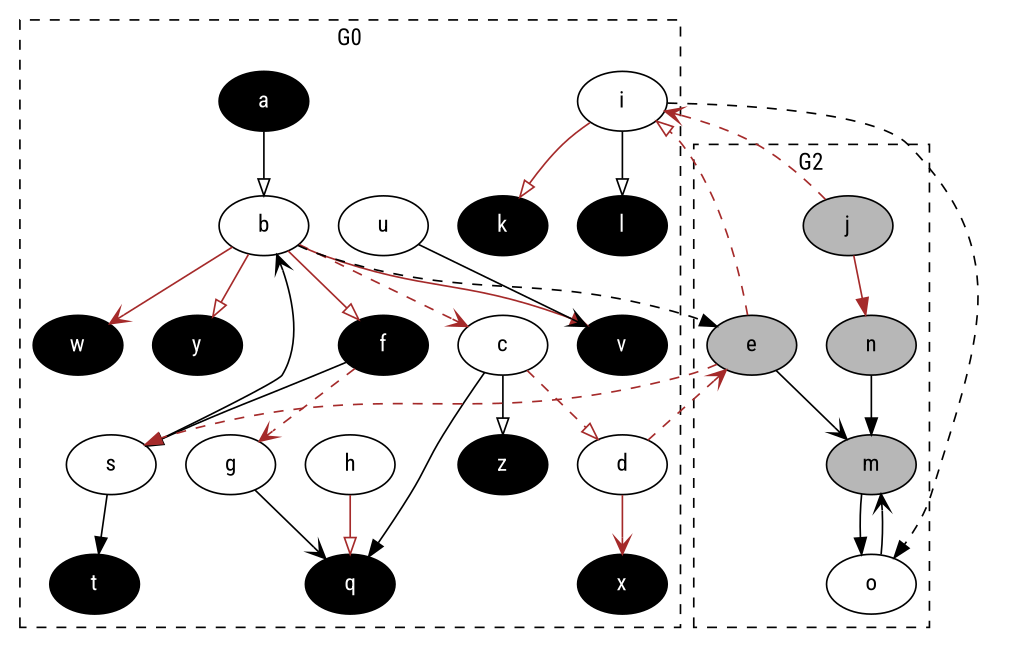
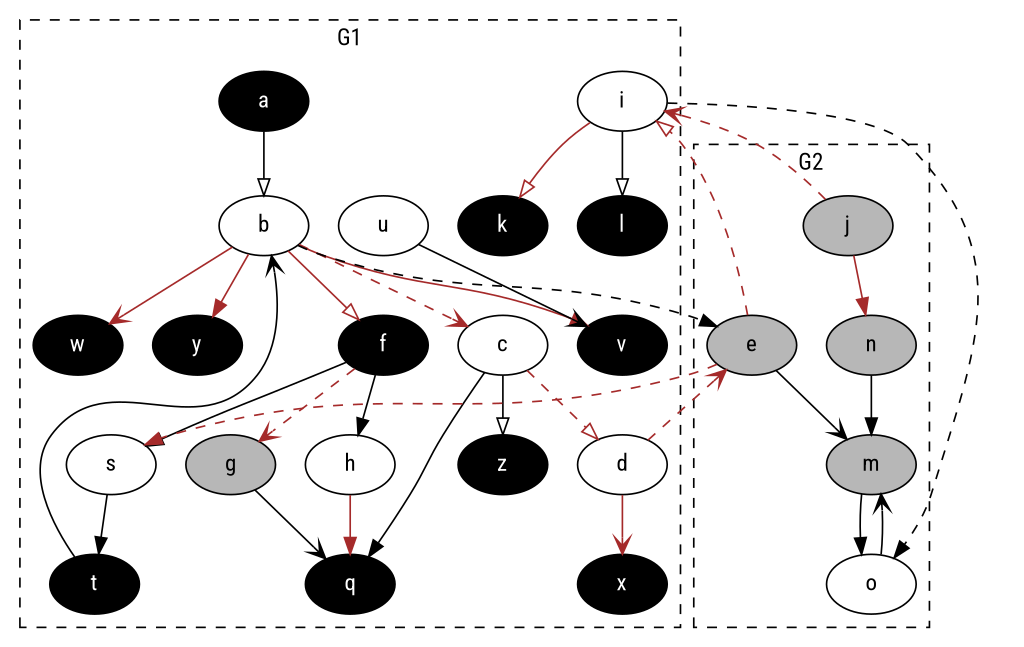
cluster "G0": label "G0" -> "G1"
edge "b" -> "y": arrowhead onormal -> normal
edge "s" -> "b": now "t" -> "b"
edge "f" -> "h": added
node "g": fillcolor #ffffff -> #b7b7b7
edge "h" -> "q": arrowhead onormal -> normal
